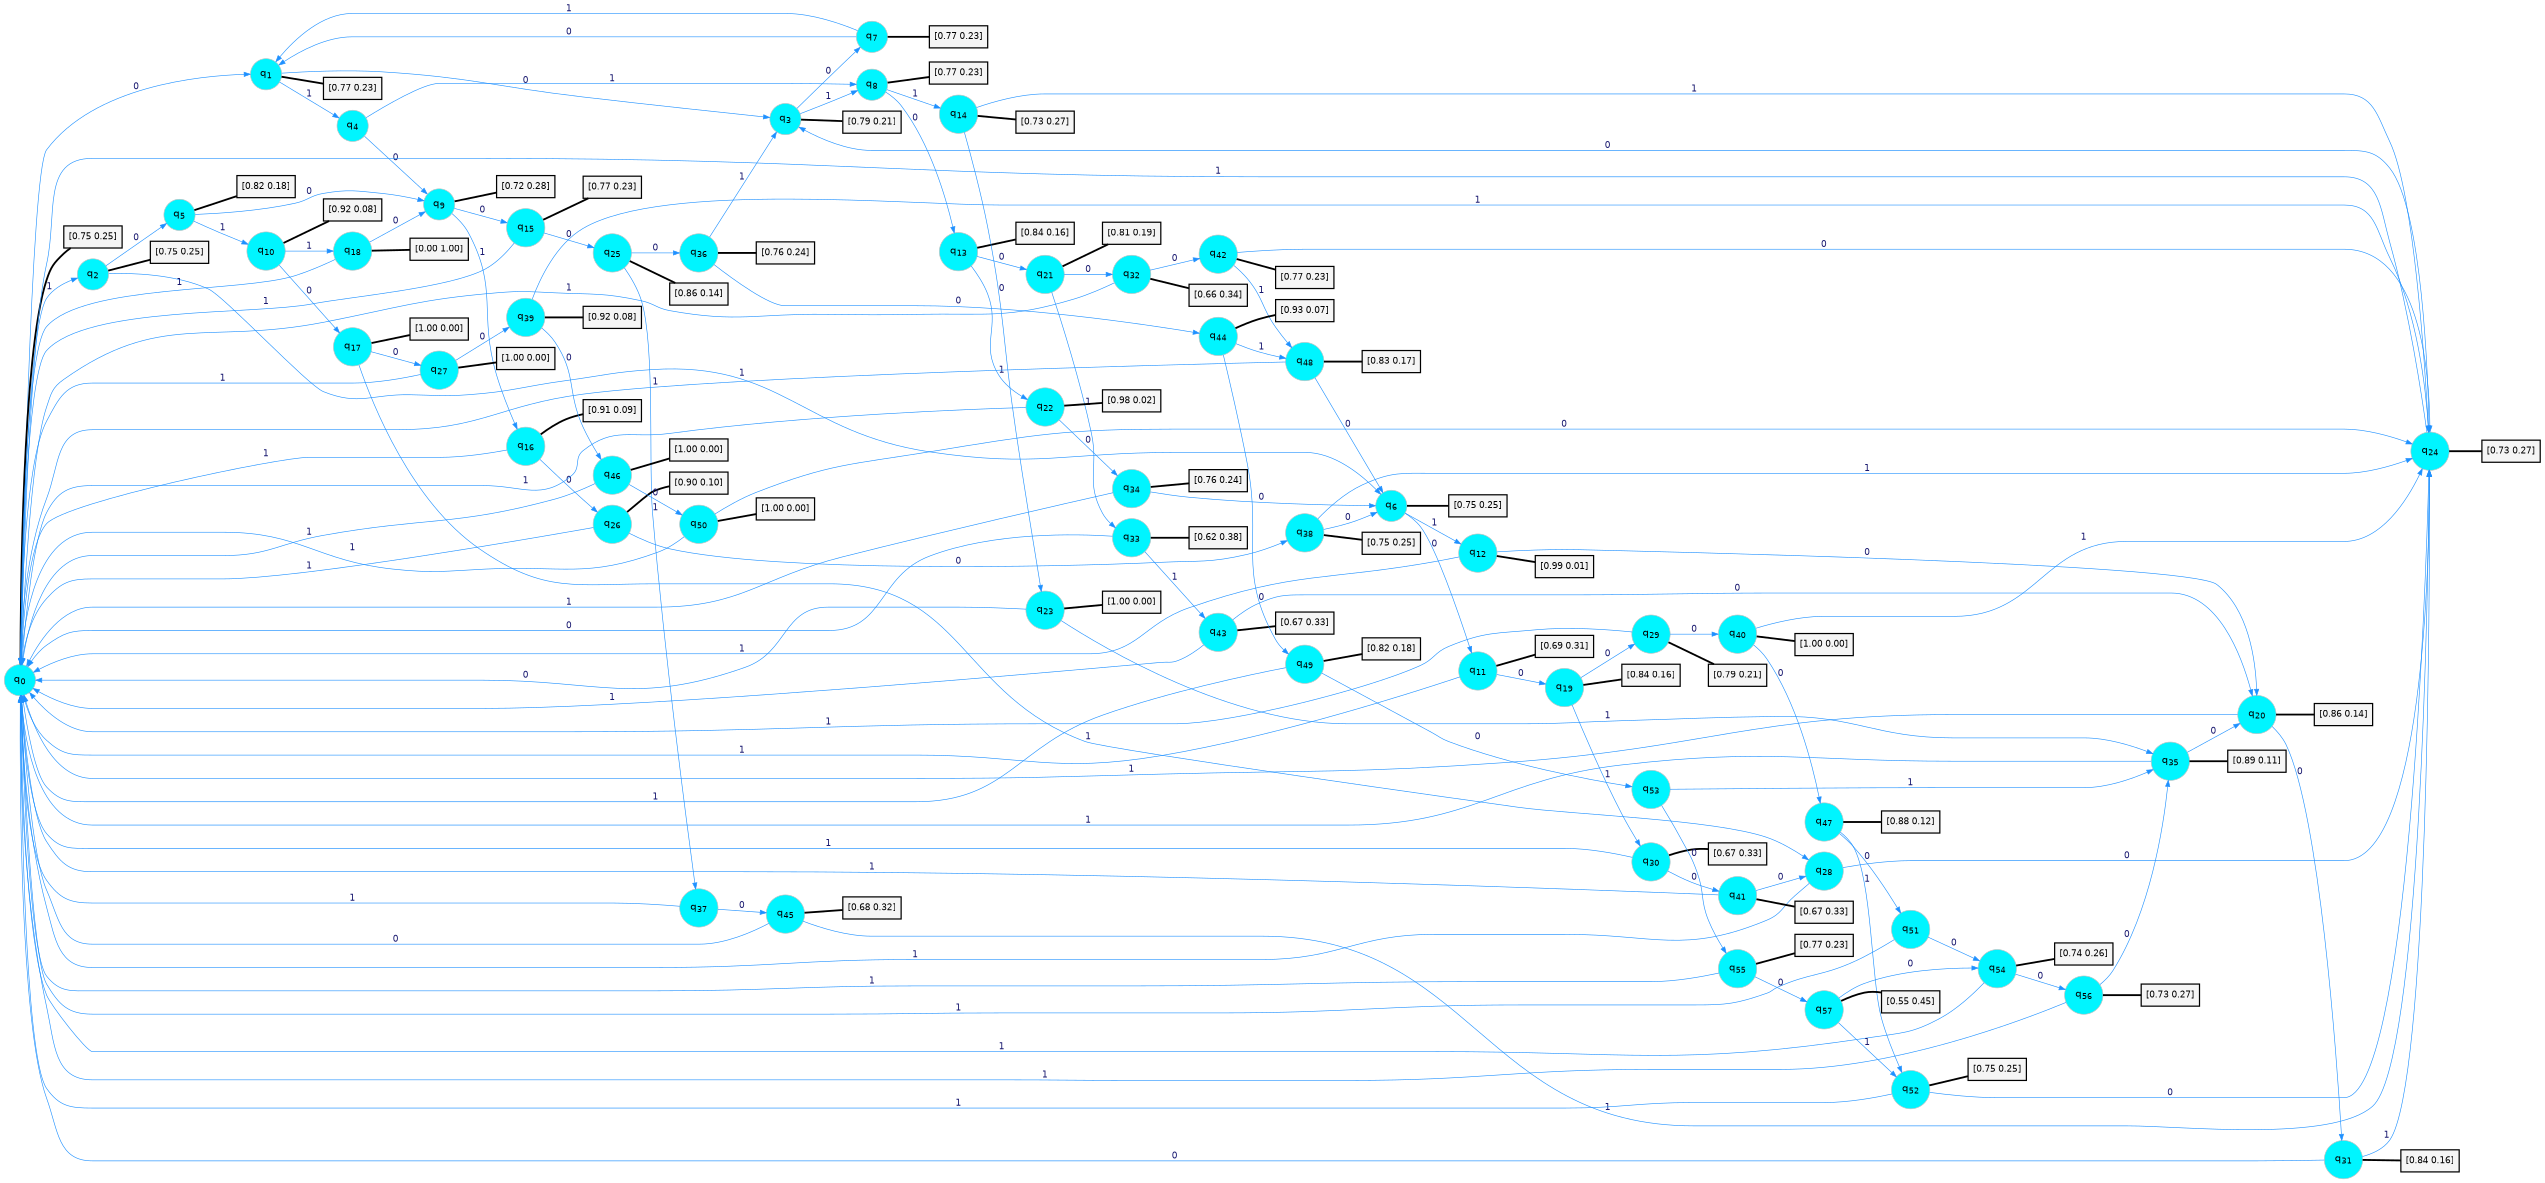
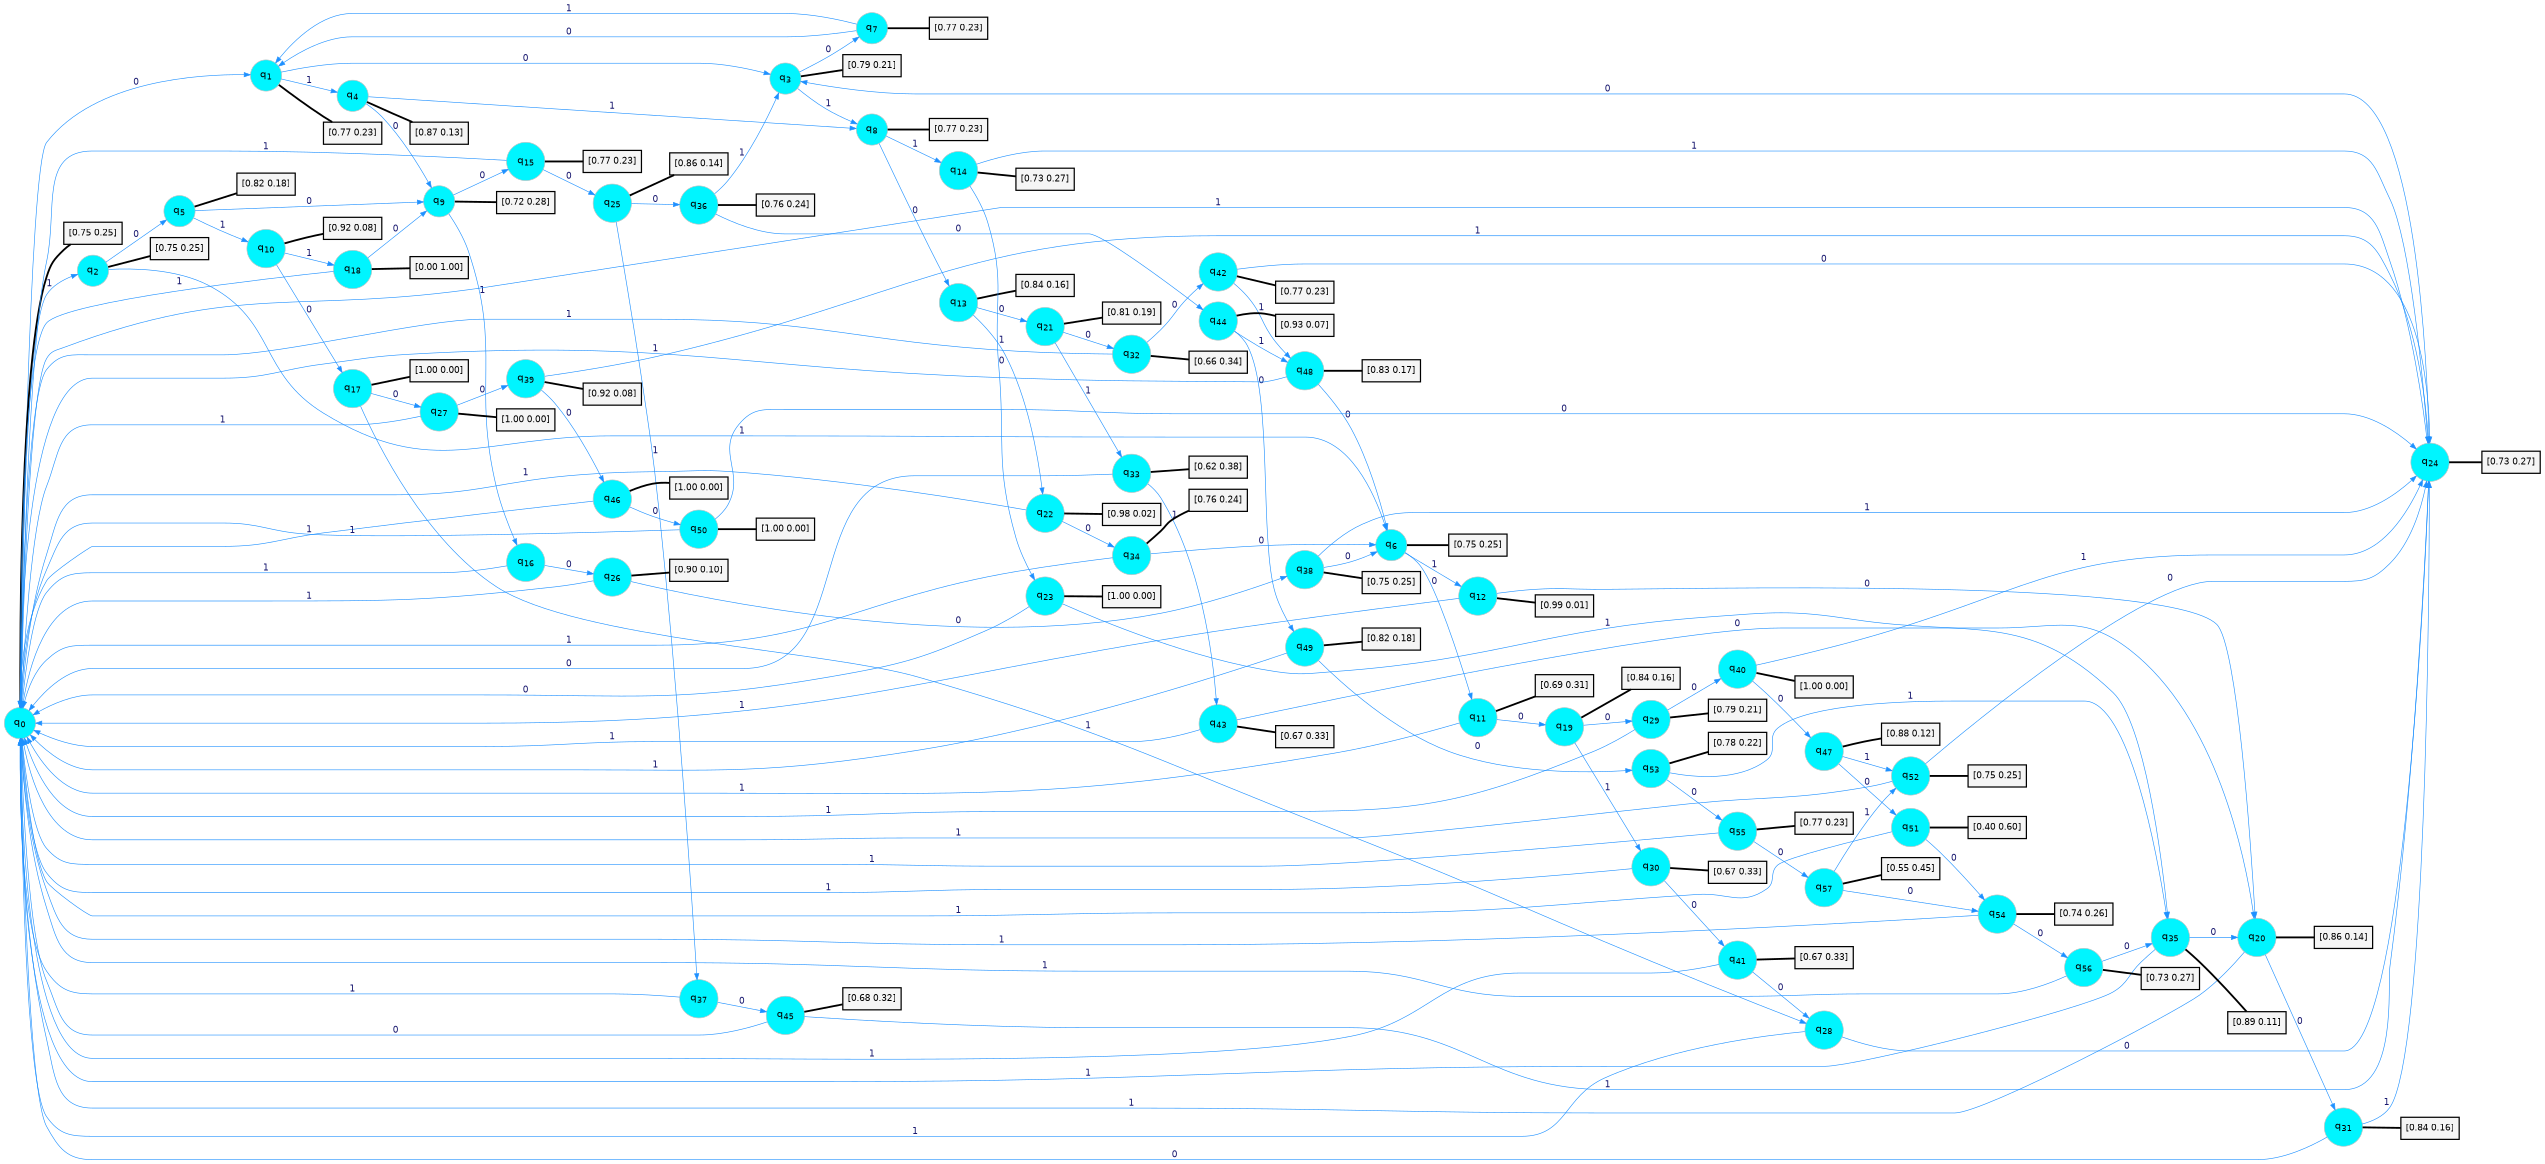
node "[0.87 0.13]": added
node "[0.91 0.09]": removed
node "[0.78 0.22]": added
node "[0.40 0.60]": added
